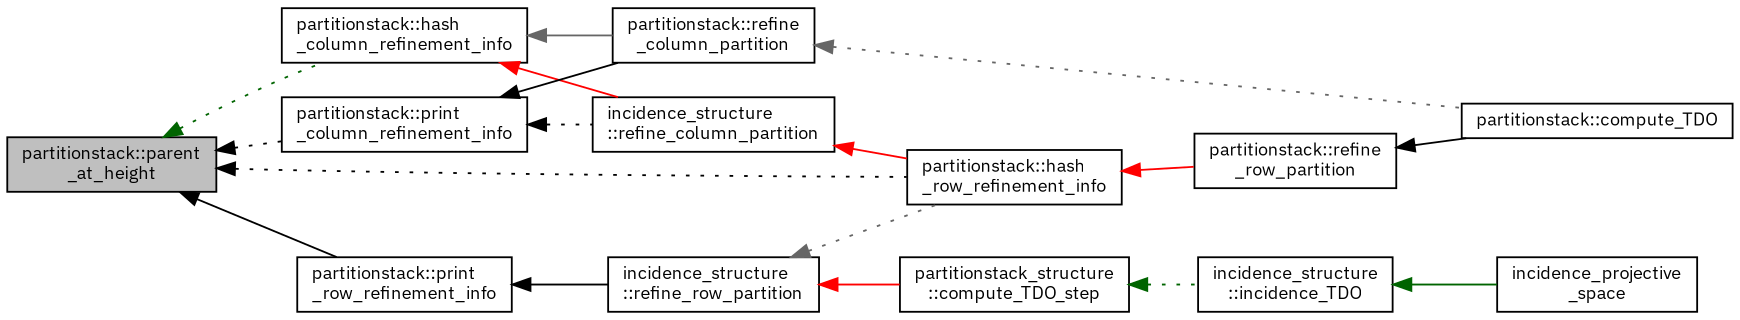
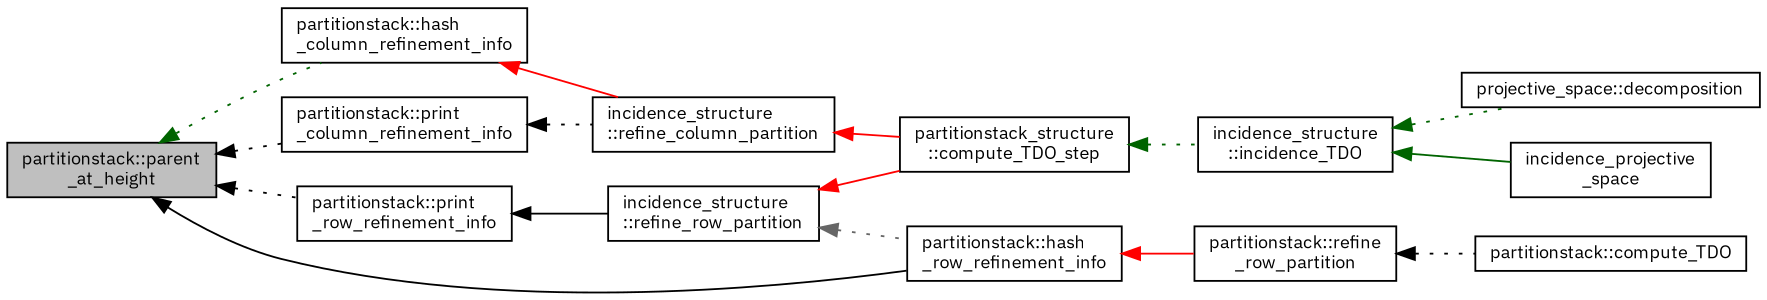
node "partitionstack::refine _column_partition": removed
node "projective_space::decomposition": added
edge "partitionstack::compute_TDO" -> "partitionstack::refine _row_partition": style solid -> dotted
edge "partitionstack::hash _row_refinement_info" -> "incidence_structure ::refine_column_partition": now "partitionstack_structure ::compute_TDO_step" -> "incidence_structure ::refine_column_partition"
edge "partitionstack::hash _row_refinement_info" -> "partitionstack::parent _at_height": style dotted -> solid
edge "partitionstack::print _row_refinement_info" -> "partitionstack::parent _at_height": style solid -> dotted
